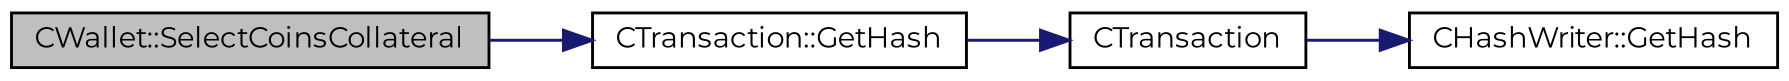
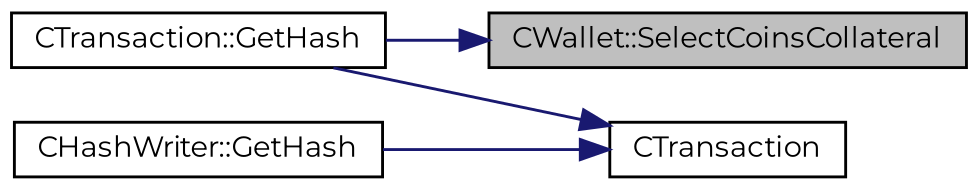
edge "CWallet::SelectCoinsCollateral" -> "CTransaction::GetHash": reversed
edge "CTransaction" -> "CHashWriter::GetHash": reversed
